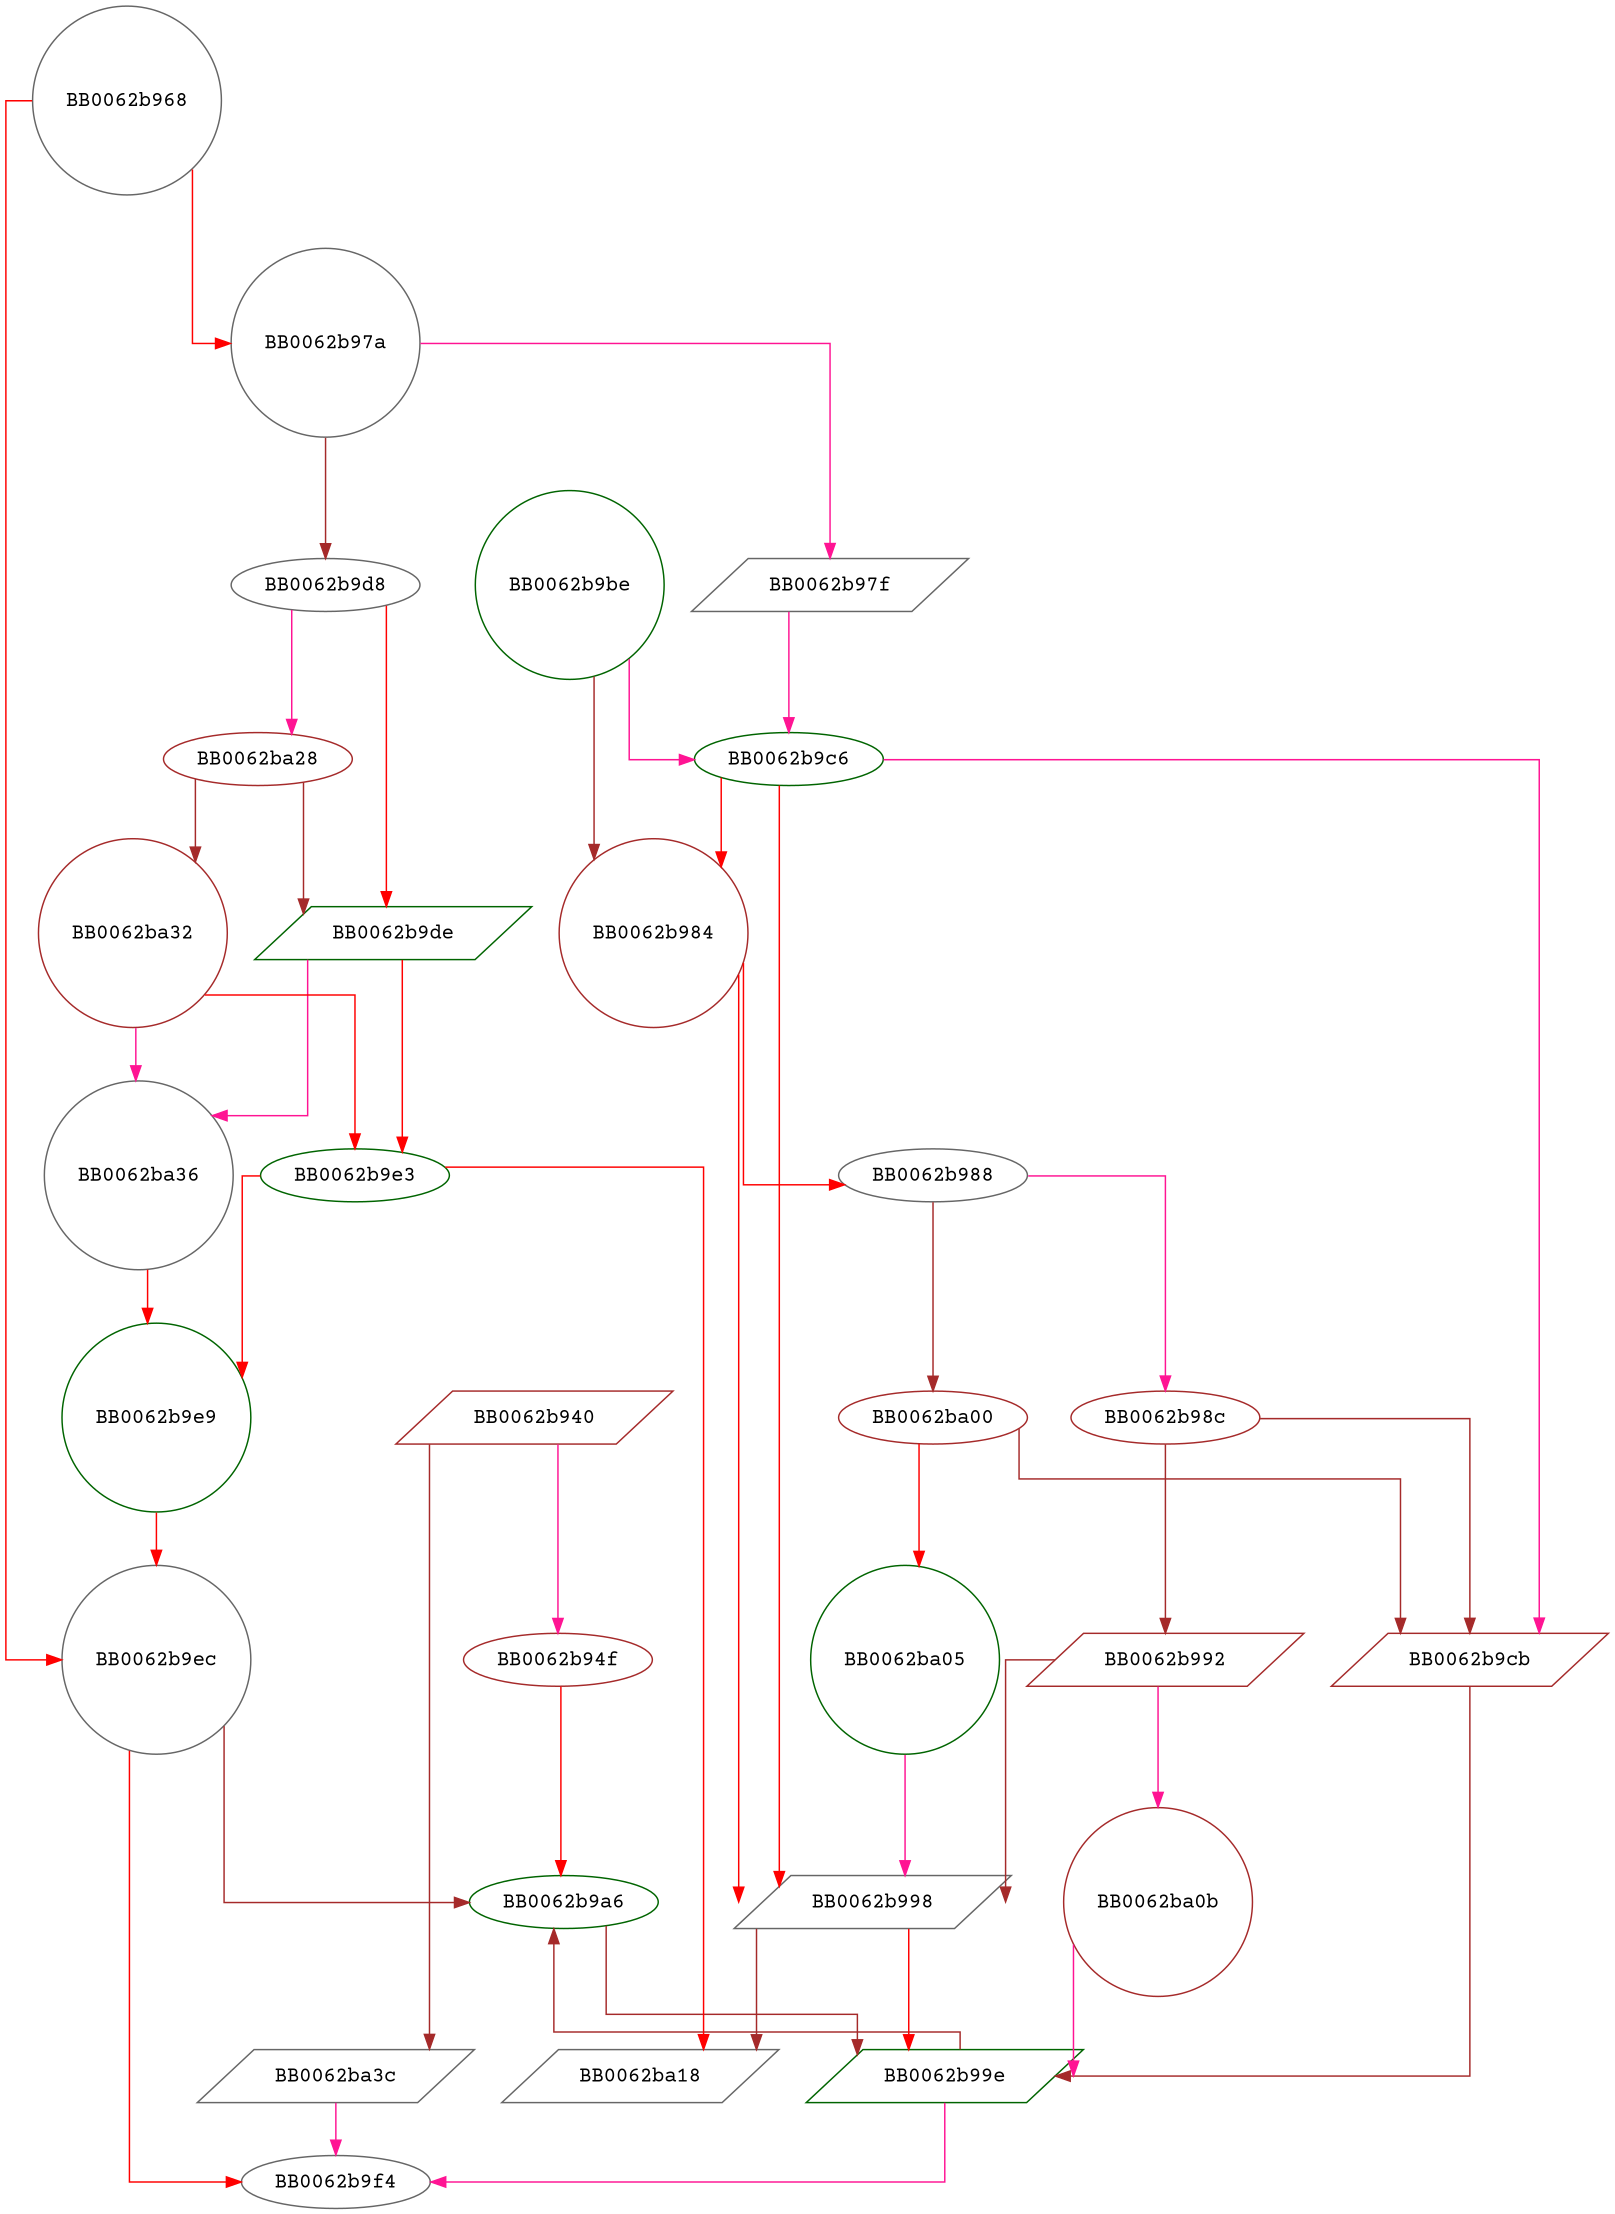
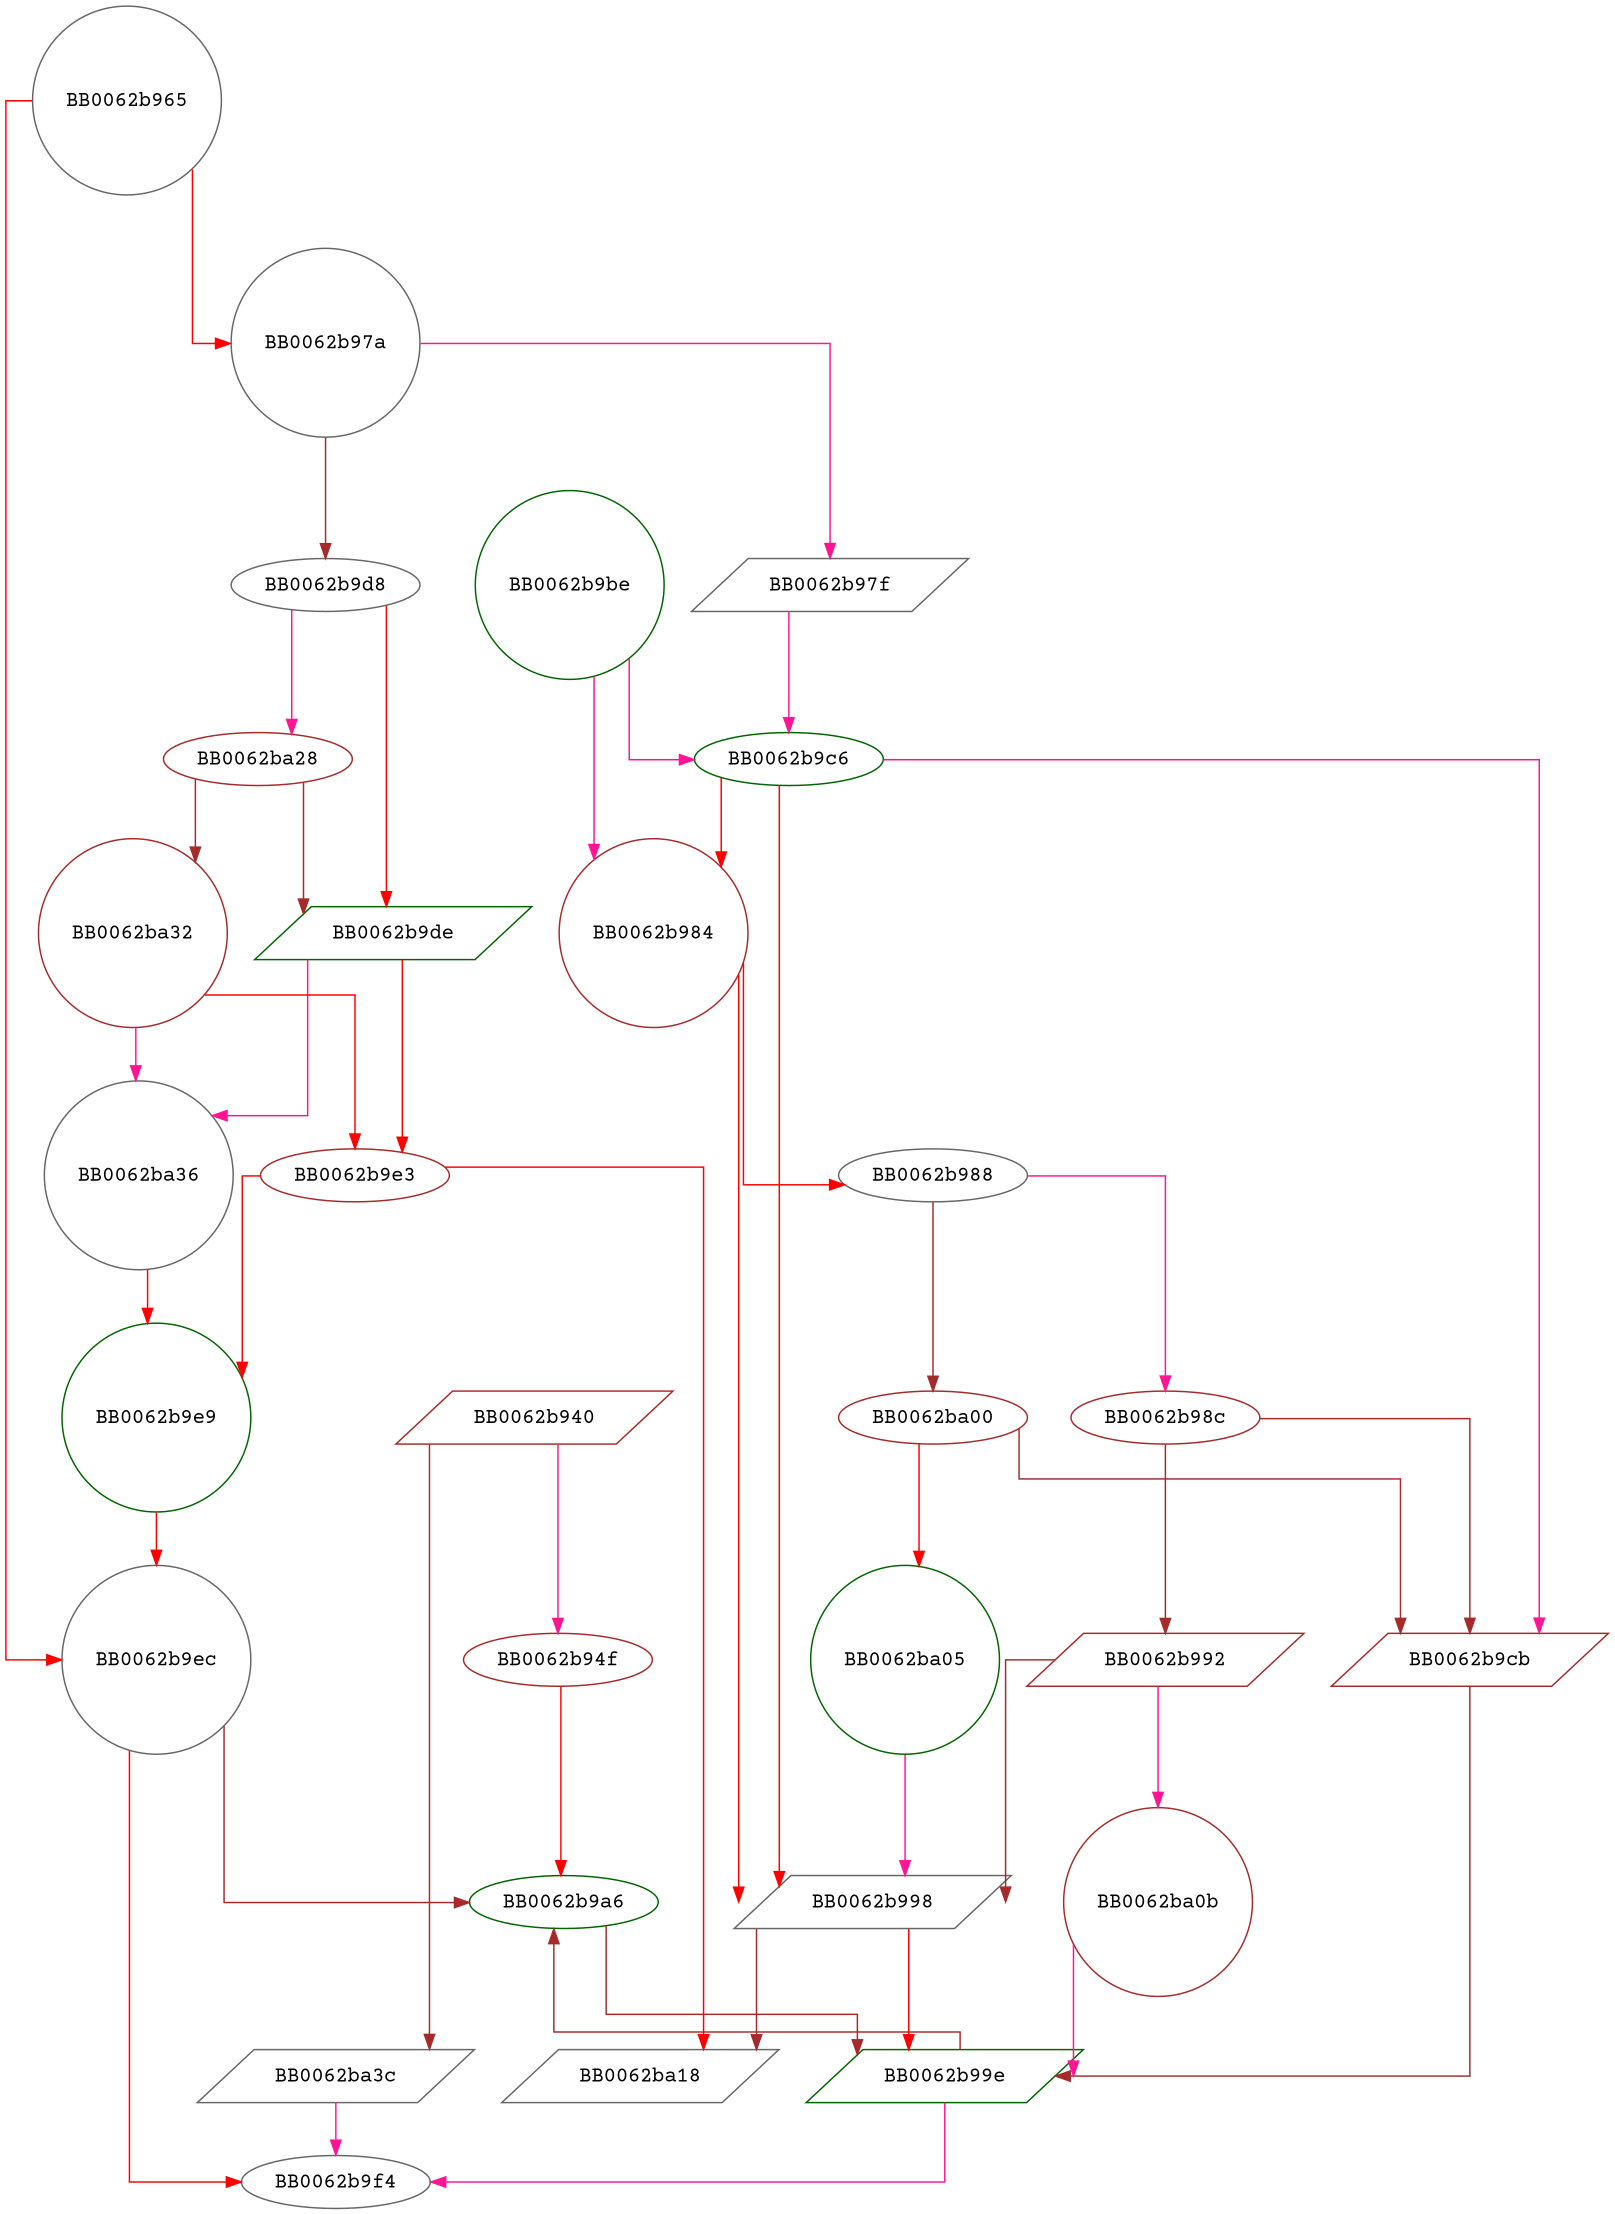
node "BB0062b968": label "BB0062b968" -> "BB0062b965"
edge "BB0062b9be" -> "BB0062b984": color brown -> deeppink
node "BB0062b9e3": color darkgreen -> brown
